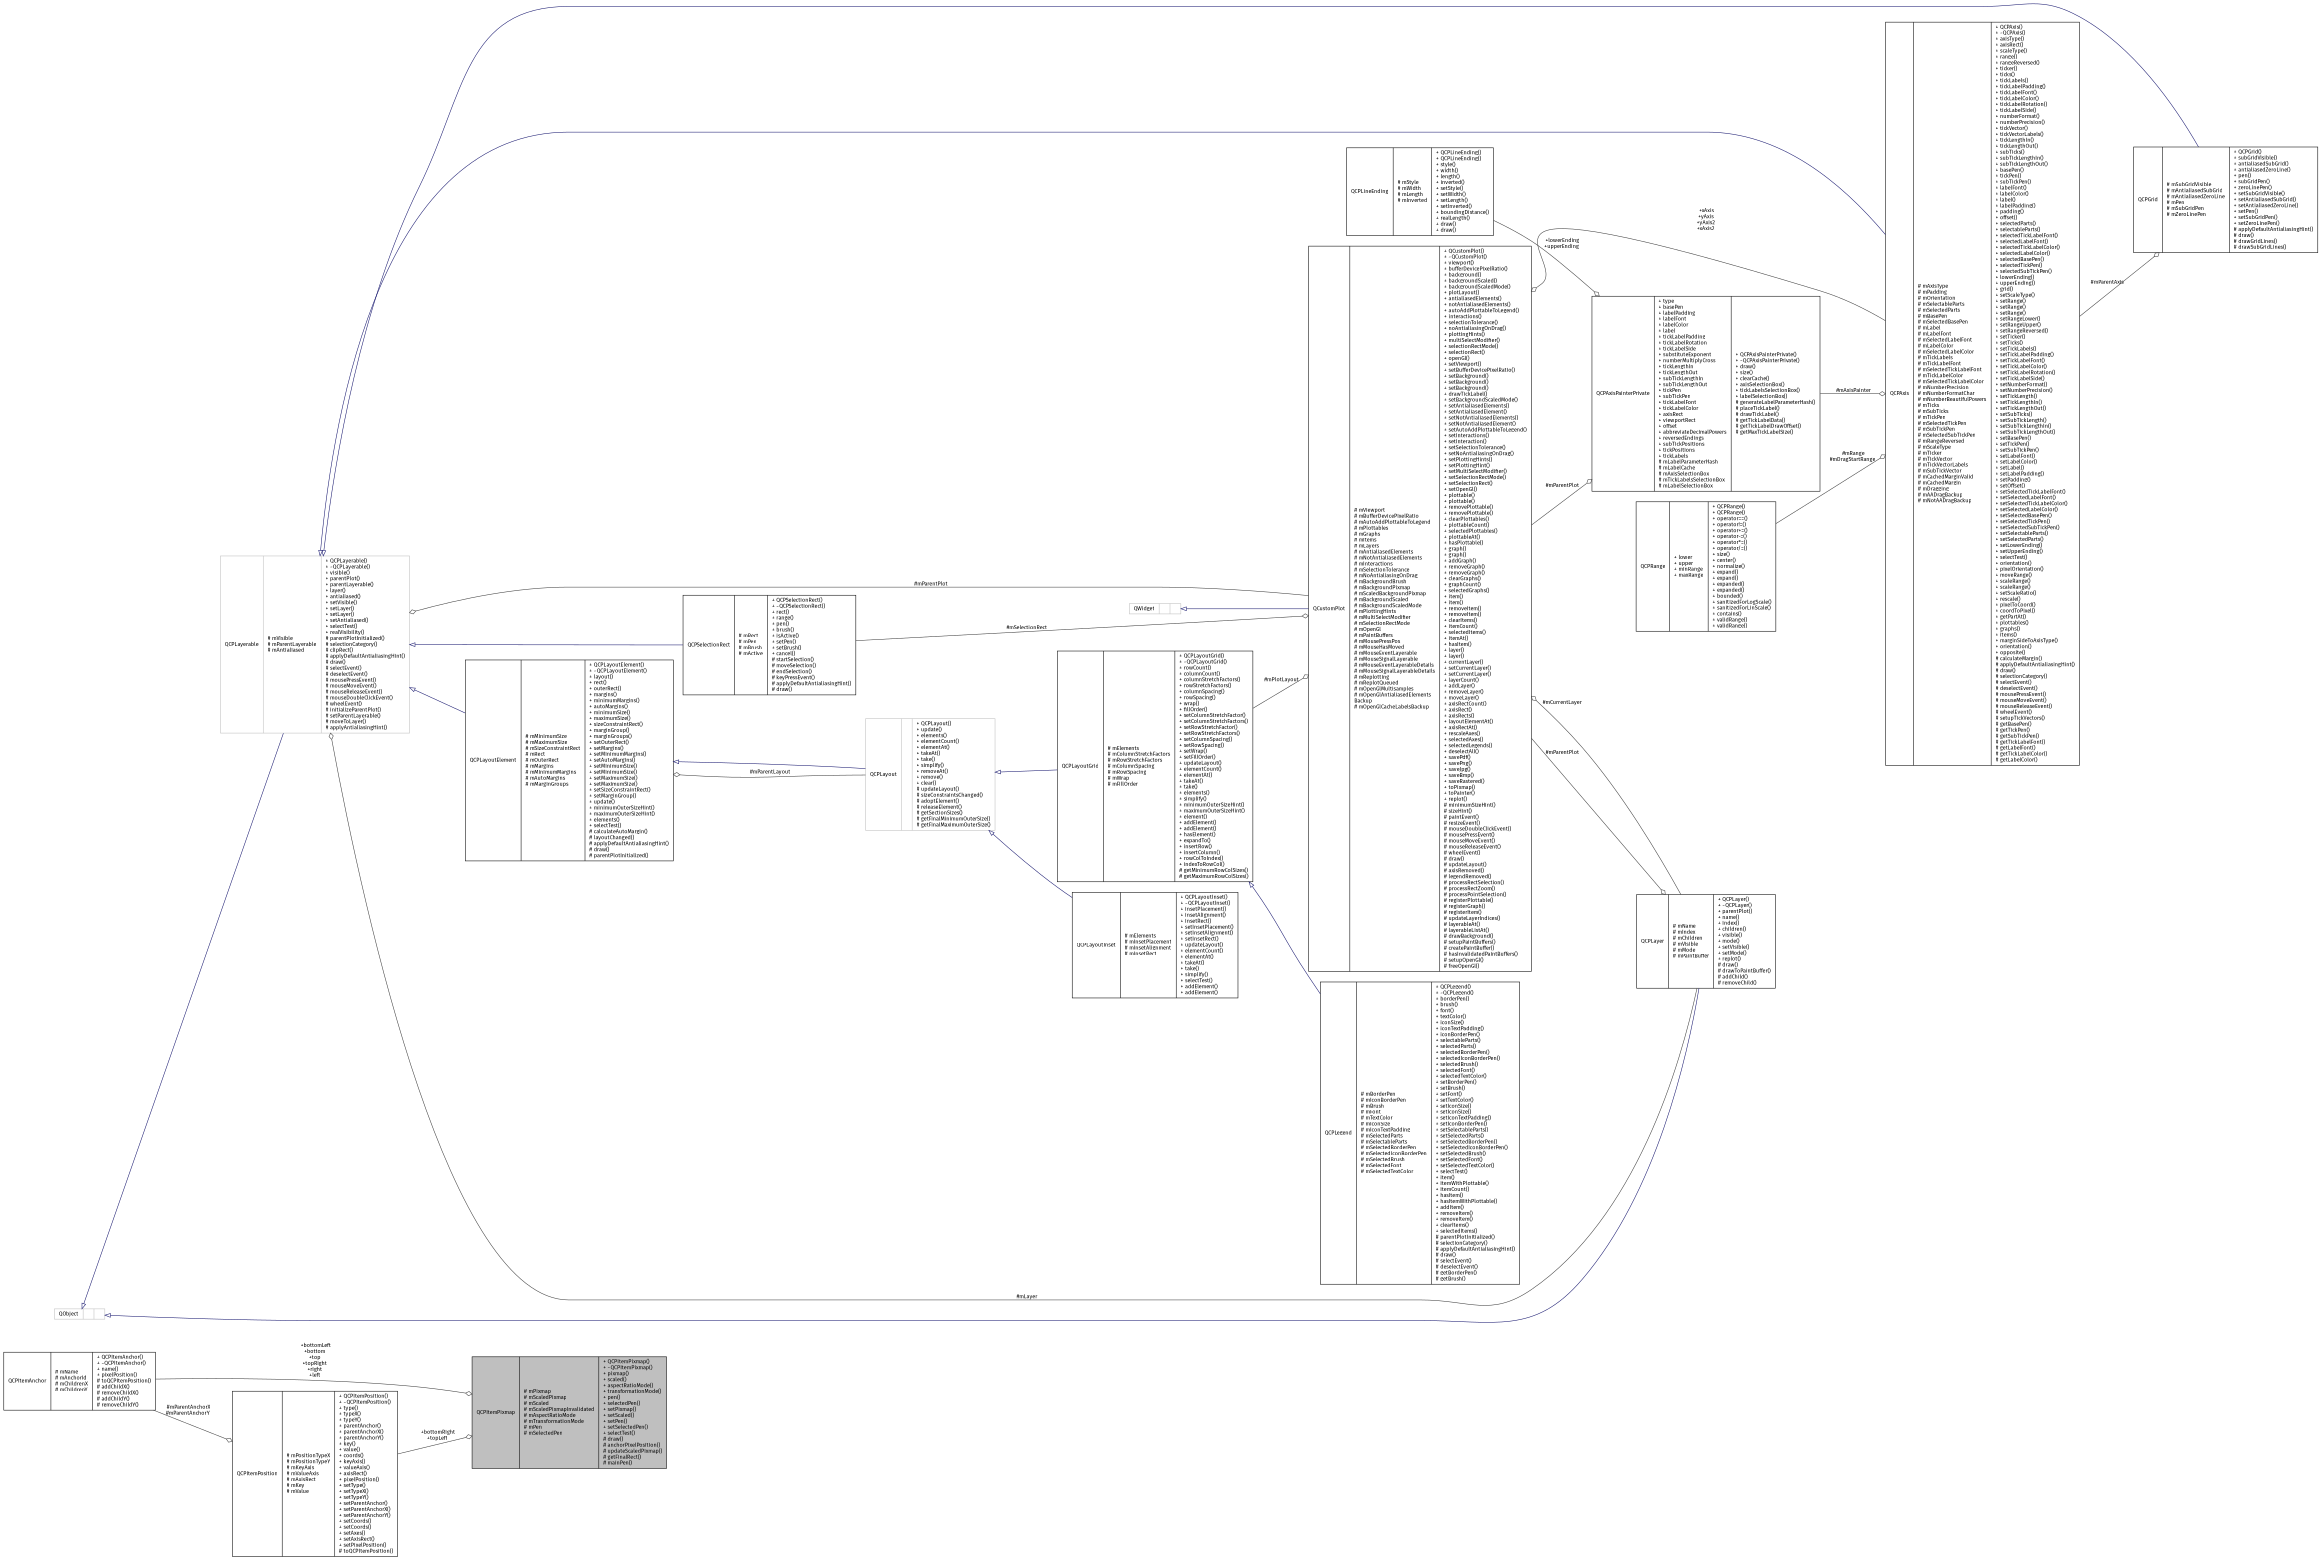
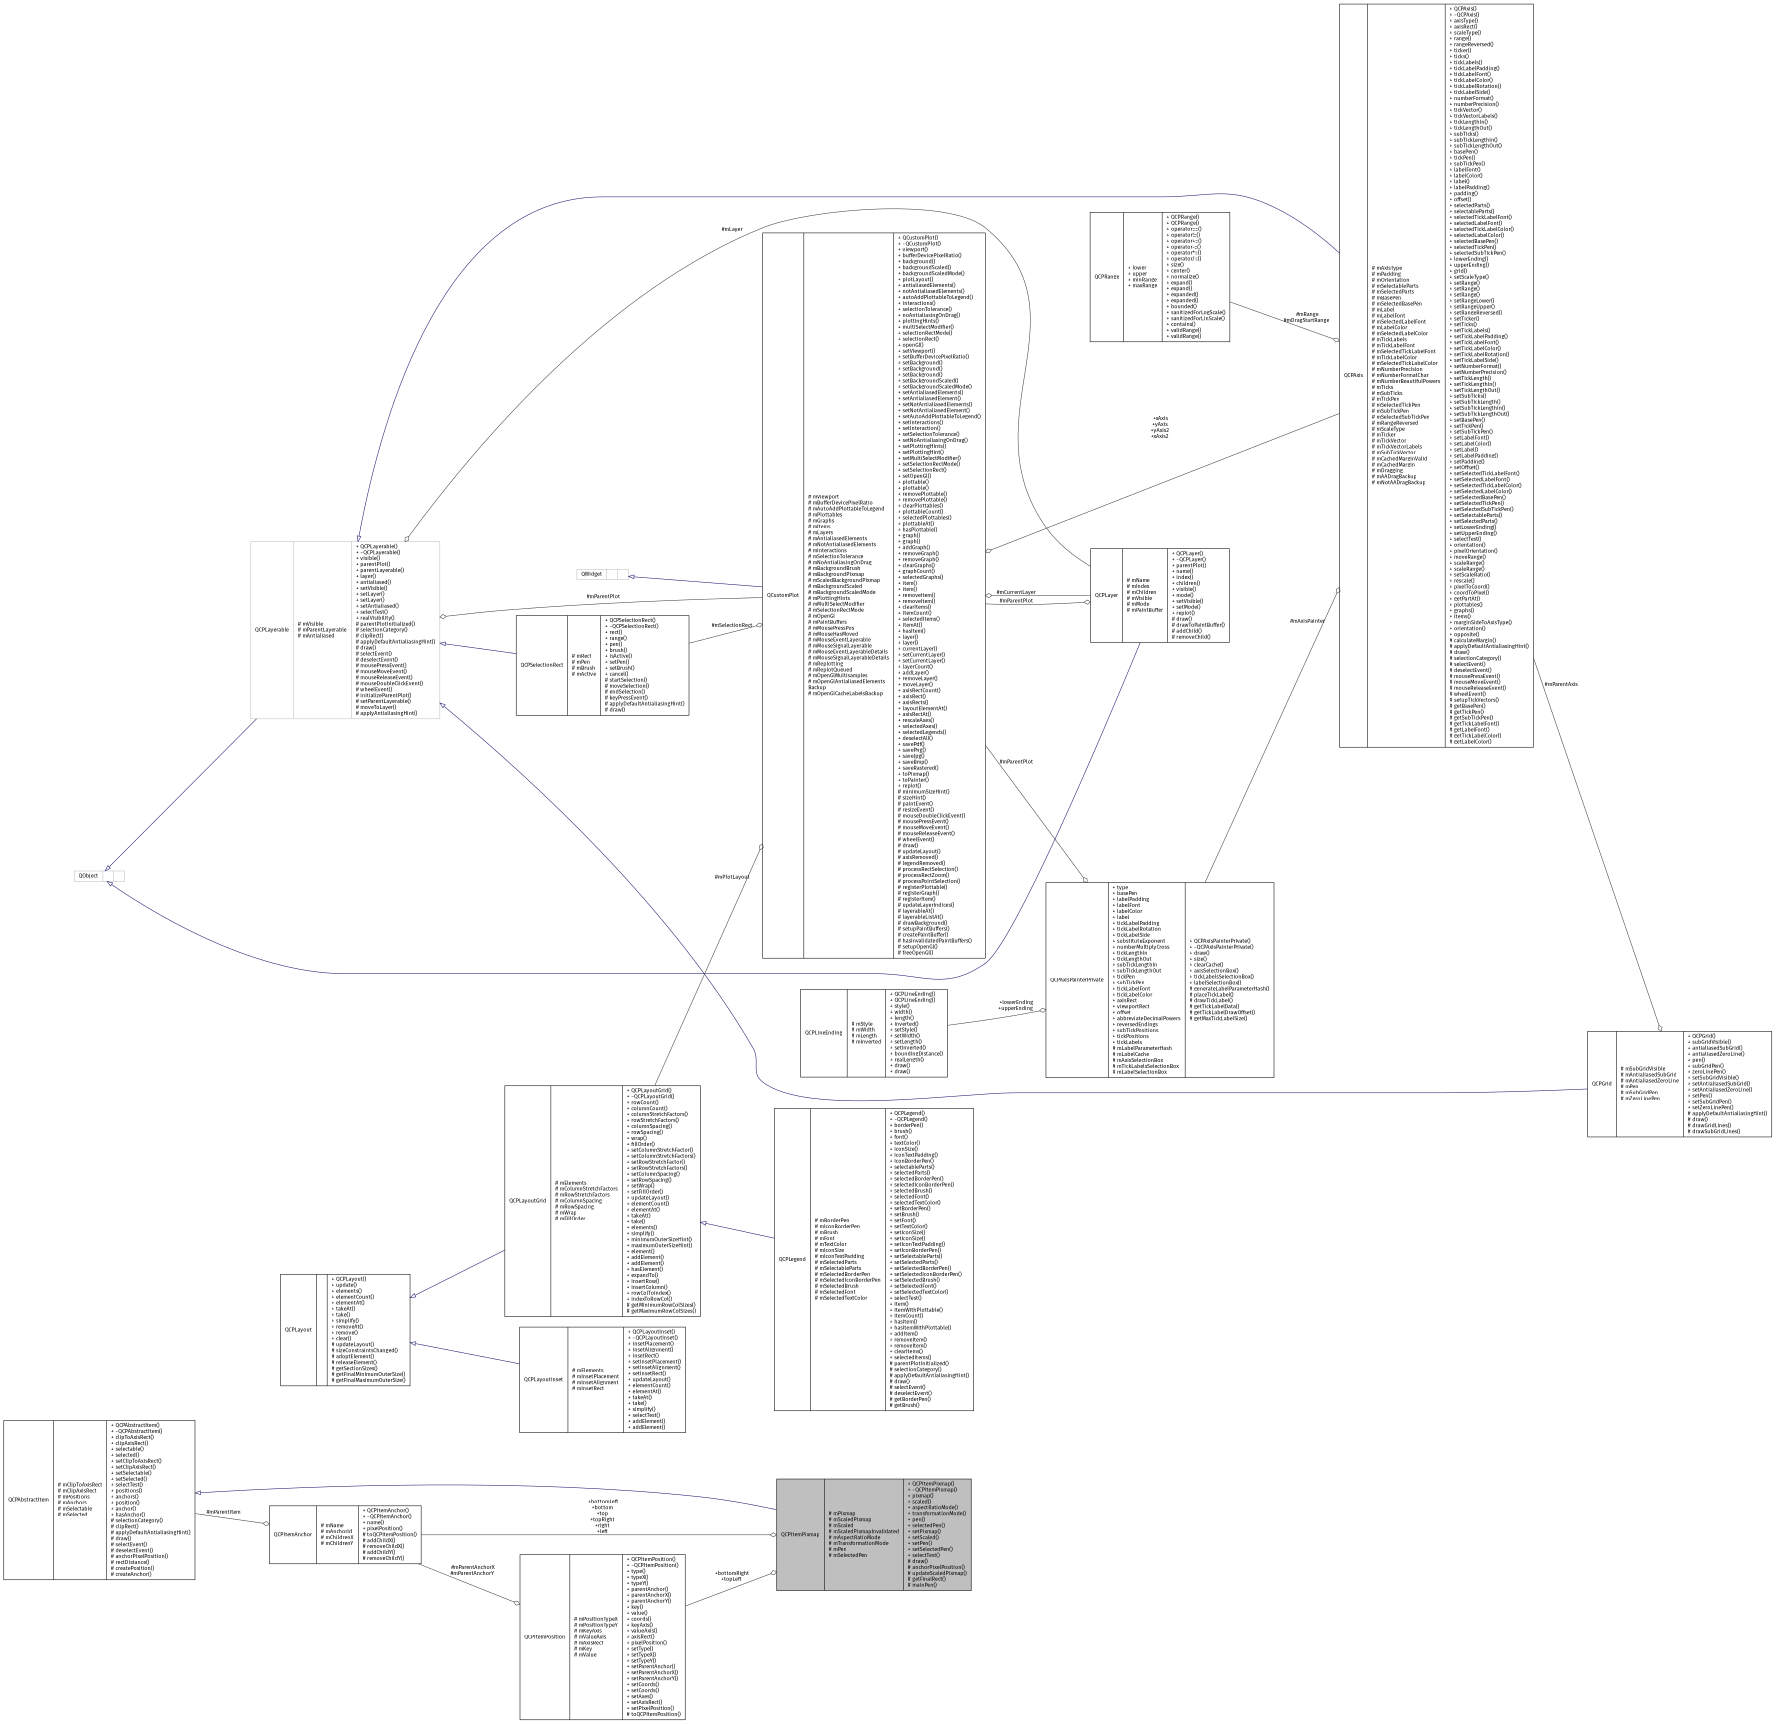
node "QCustomPlot": text "+ drawTickLabel()" -> "+ setBackgroundScaled()"
node "QCPLayoutElement": removed
node "QCPLayout": color grey75 -> black
node "QCPAbstractItem": added
